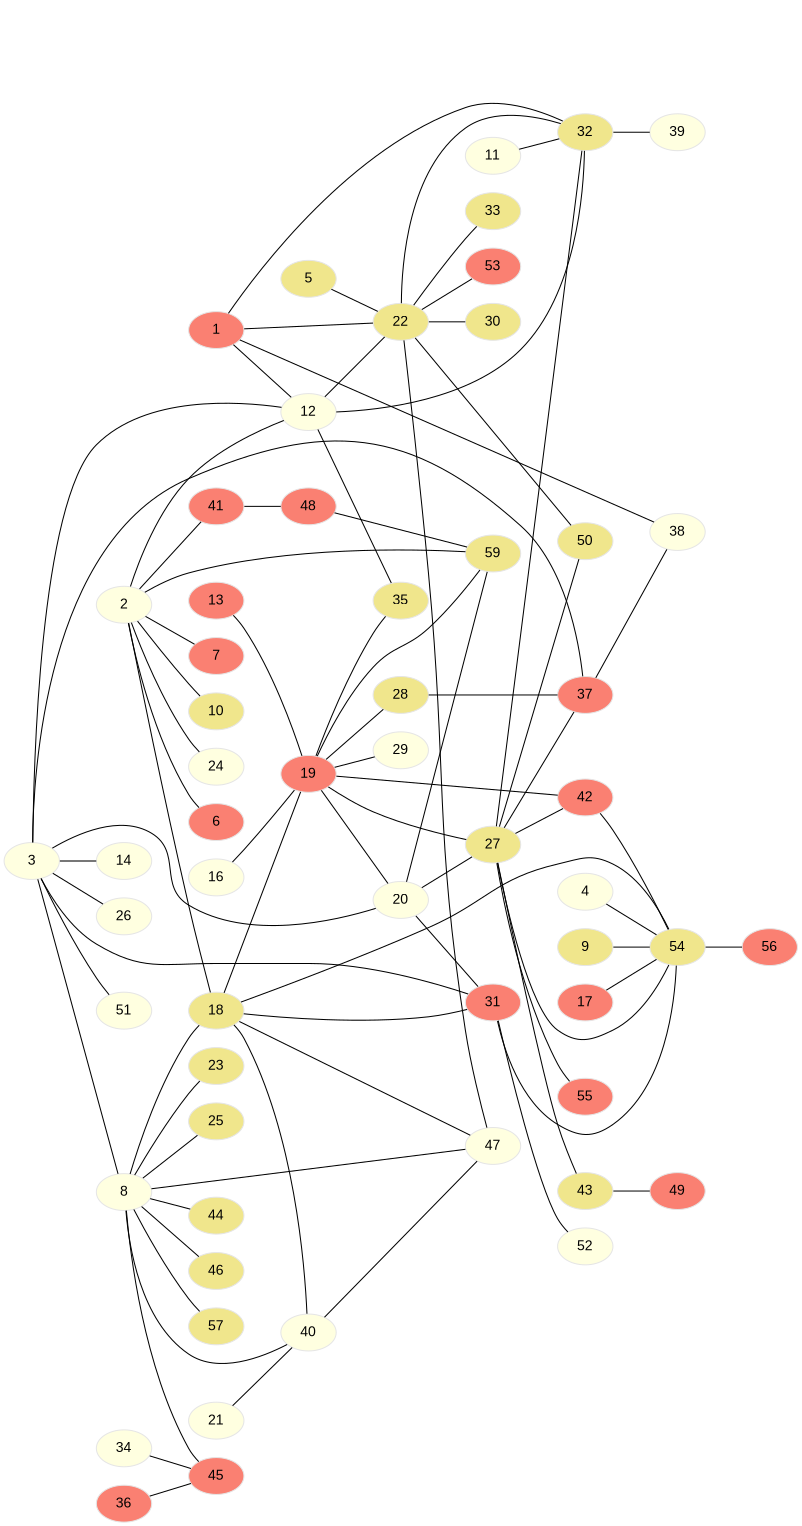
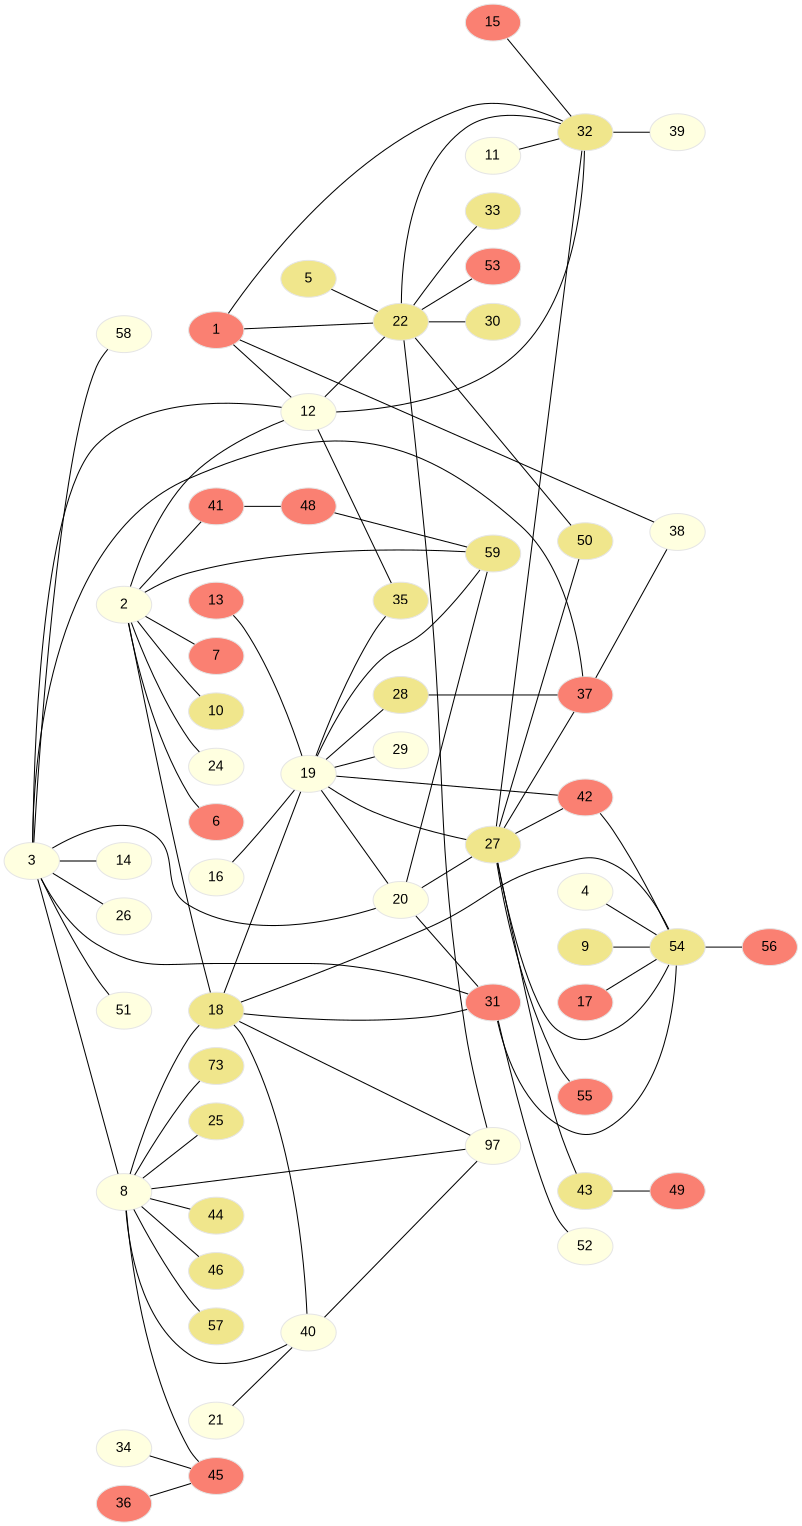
node "15": added
node "58": added
node "19": fillcolor salmon -> lightyellow
node "23": label "23" -> "73"
node "47": label "47" -> "97"
